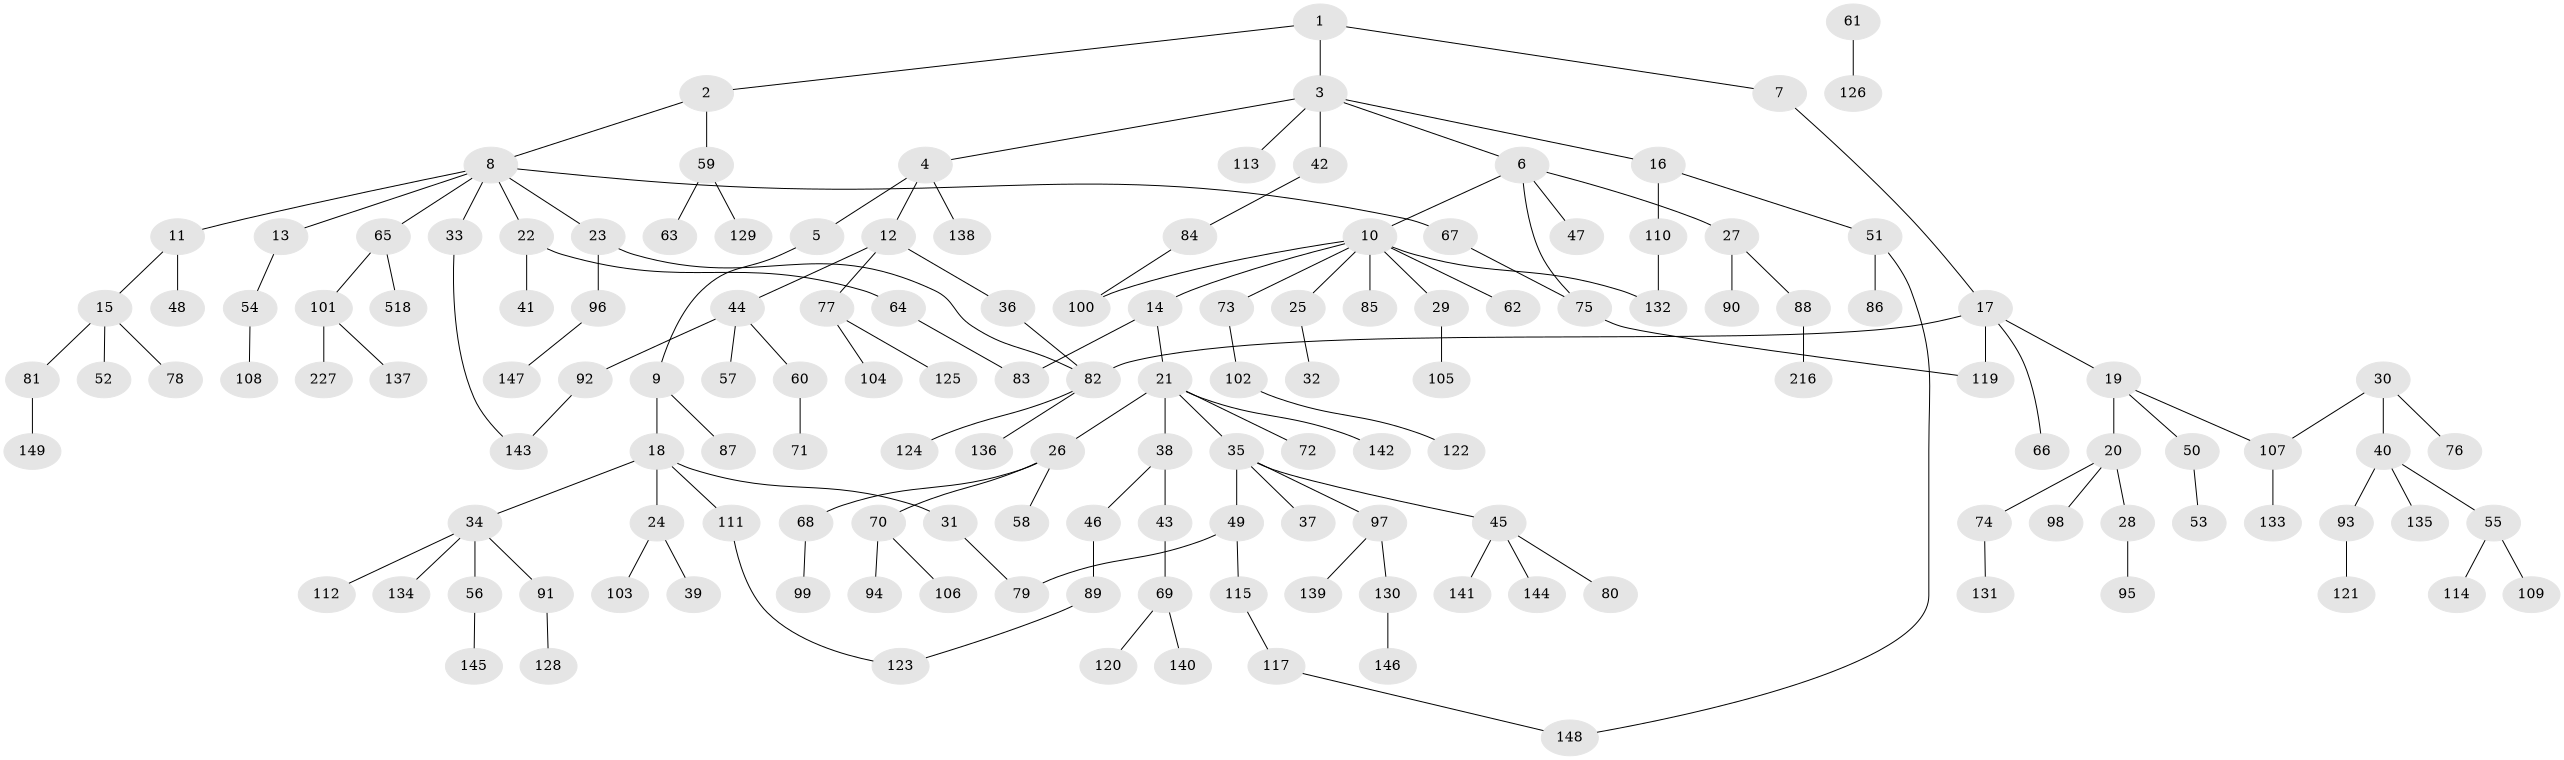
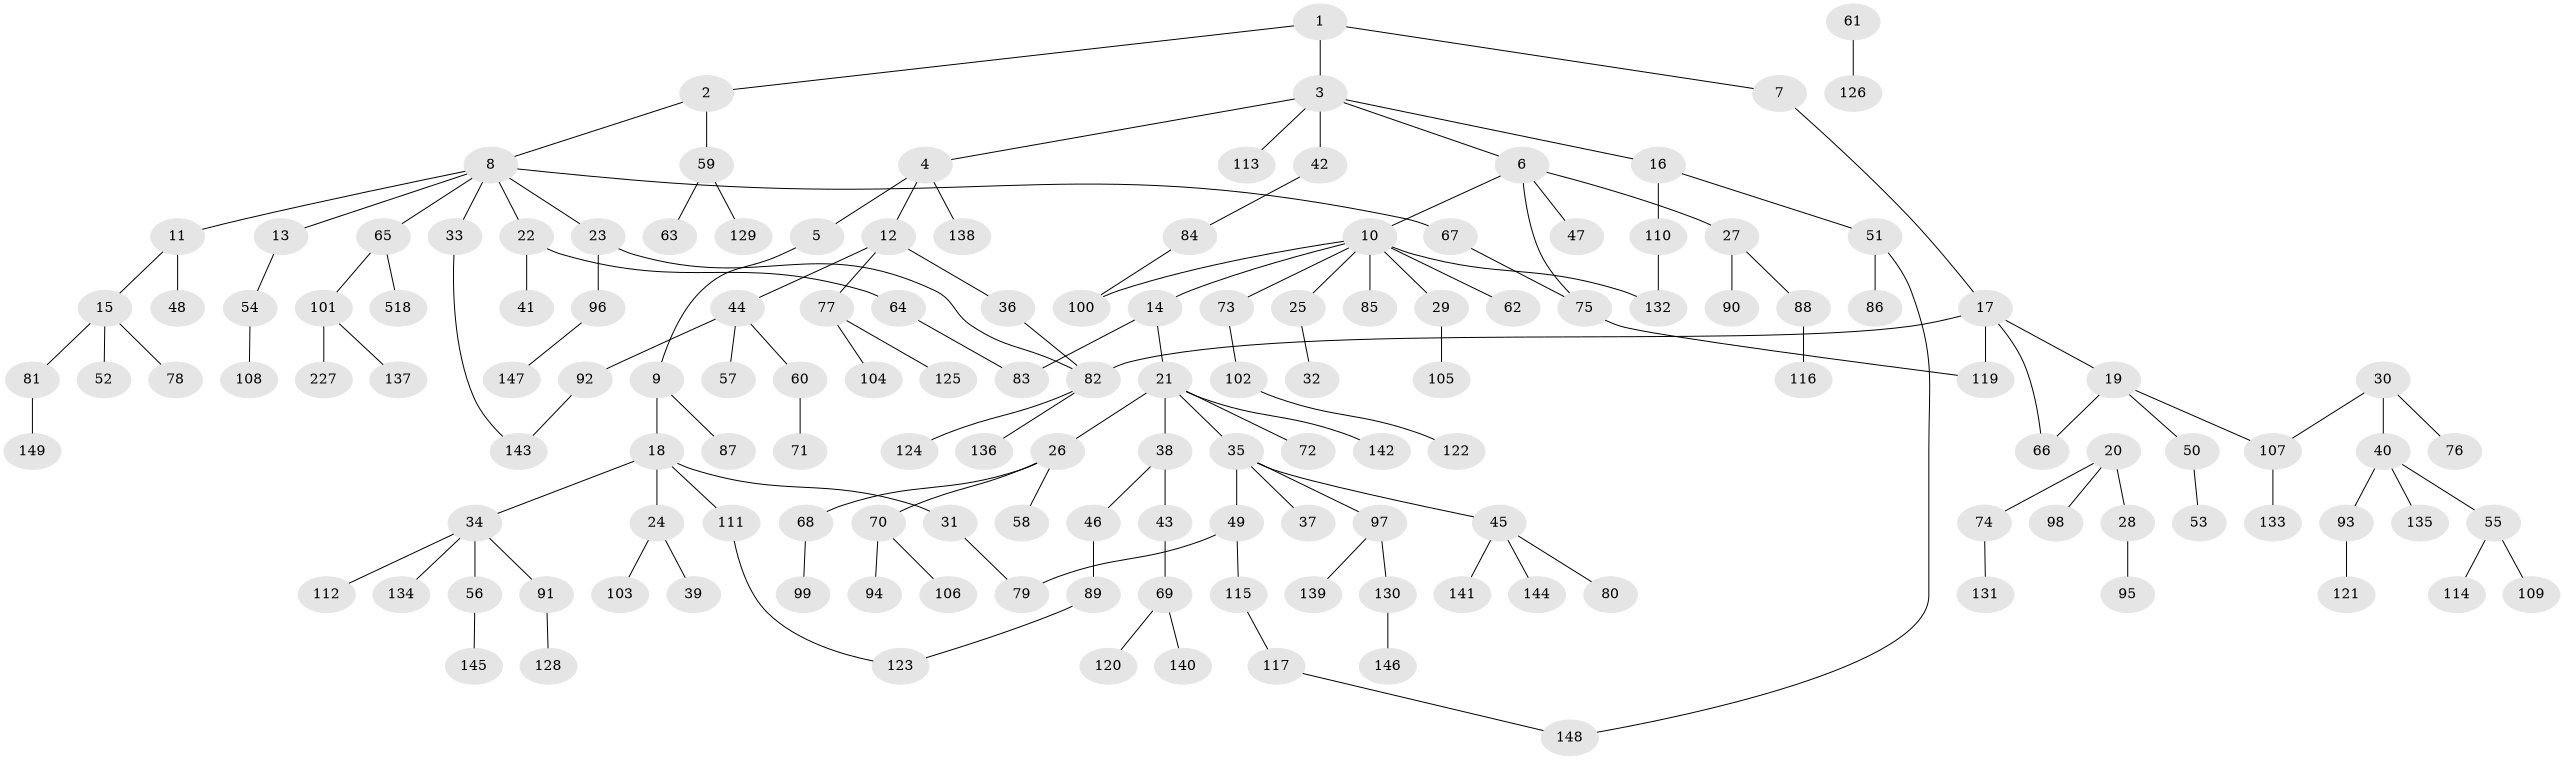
node "216": label "216" -> "116"
edge "19" -- "20": now "19" -- "66"
